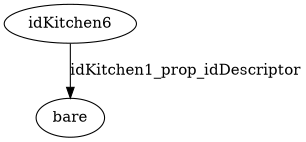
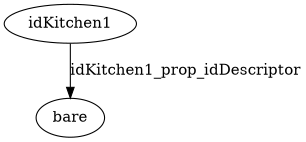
node "idKitchen6": label "idKitchen6" -> "idKitchen1"
